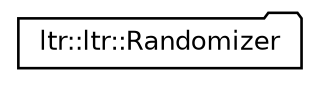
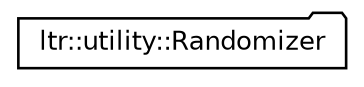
node "ltr::ltr::Randomizer": label "ltr::ltr::Randomizer" -> "ltr::utility::Randomizer"
